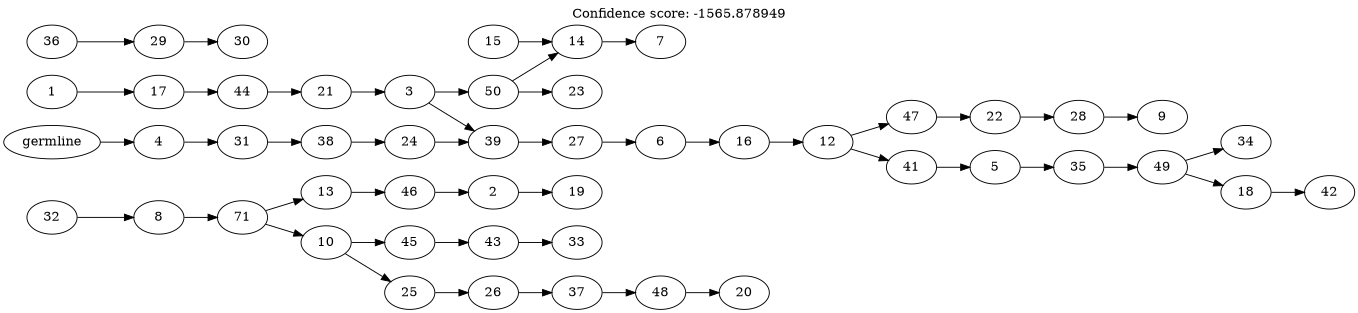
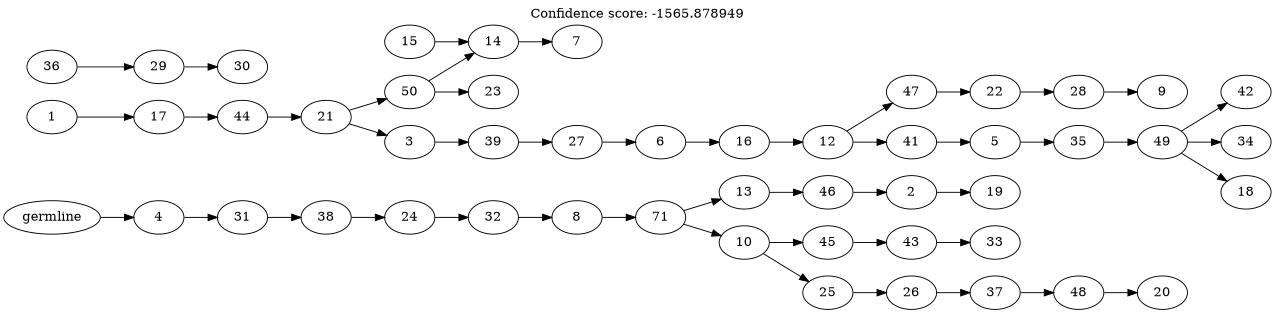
edge "3" -> "50": now "21" -> "50"
edge "24" -> "39": now "24" -> "32"
edge "18" -> "42": now "49" -> "42"
